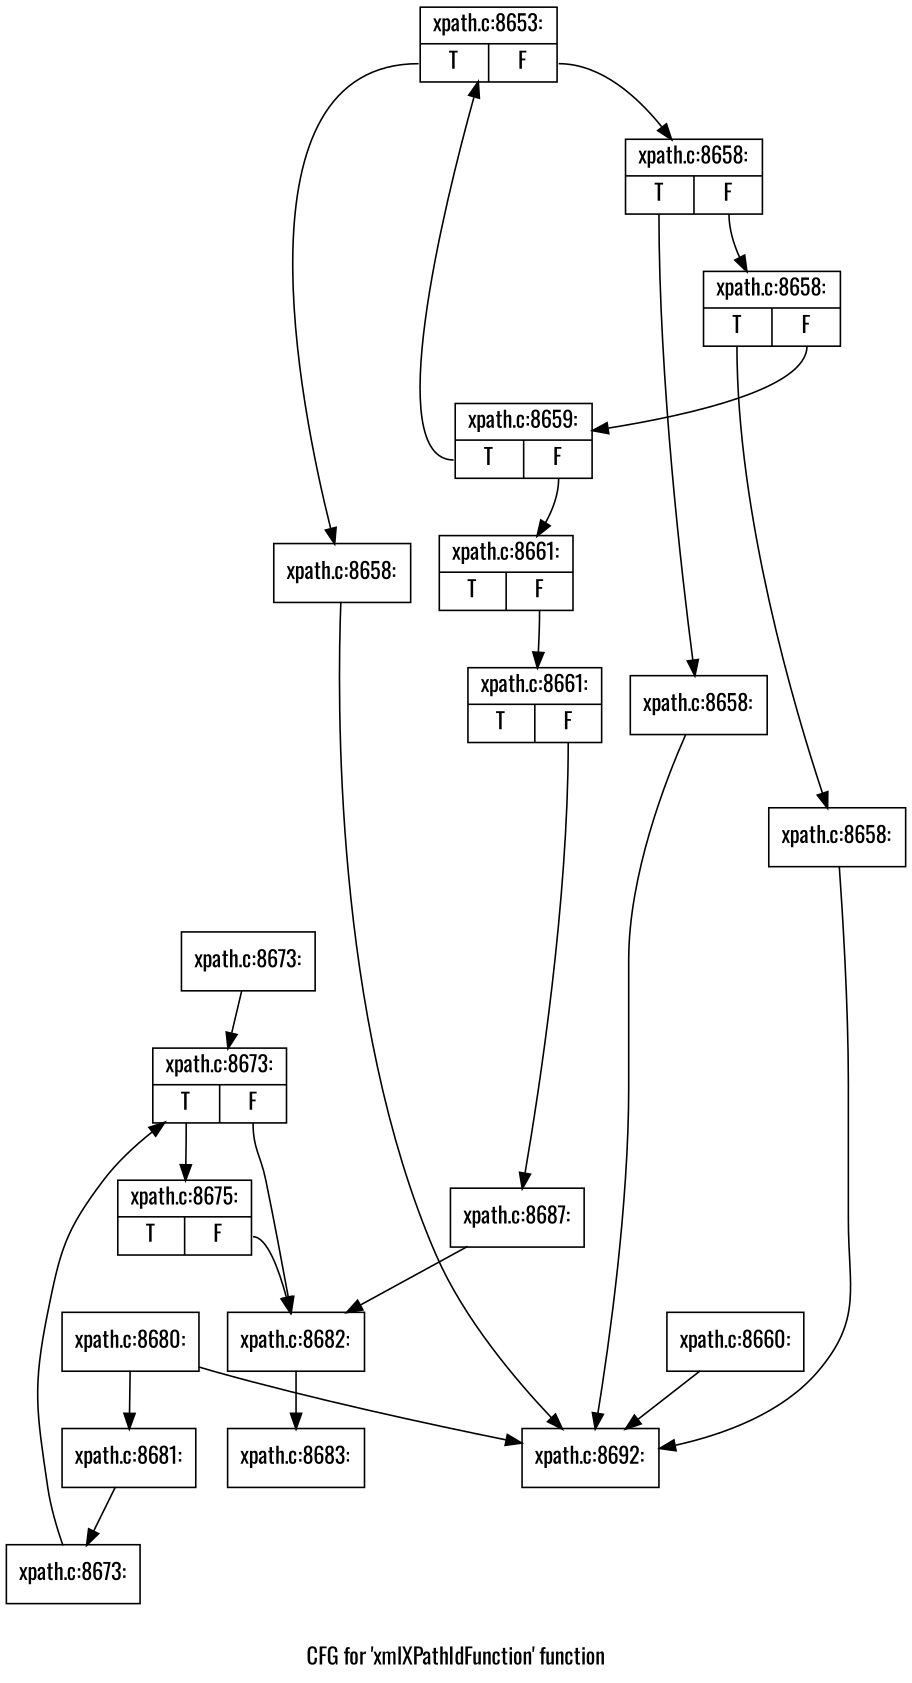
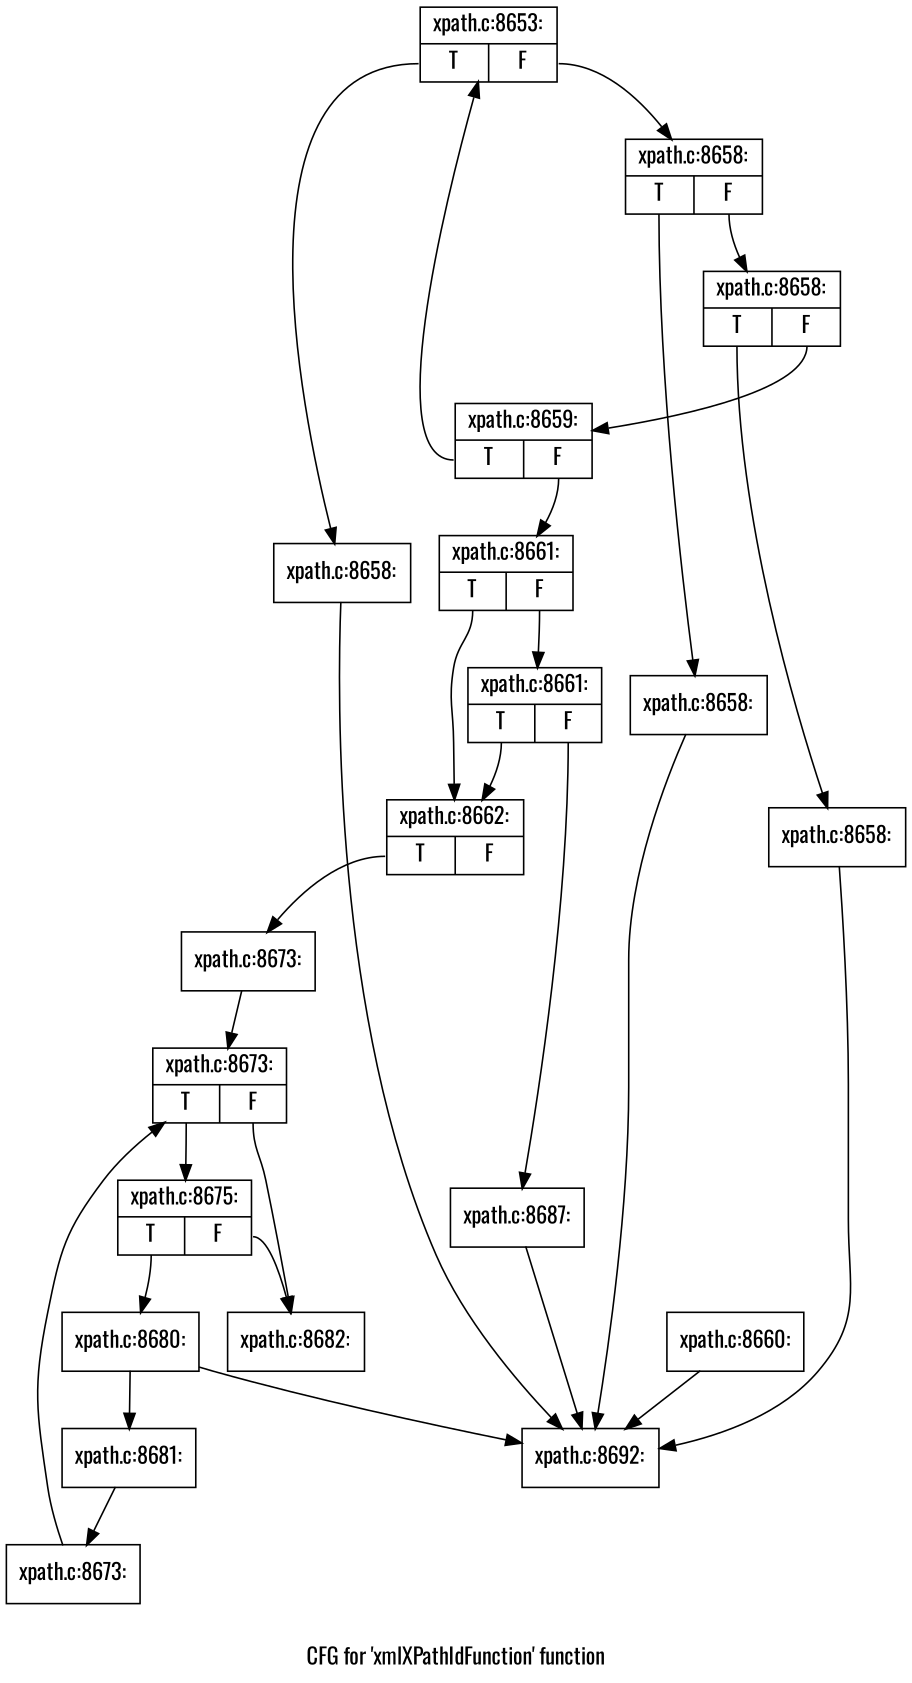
node "xpath.c:8662:": added
edge "xpath.c:8675:" -> "xpath.c:8680:": added
edge "xpath.c:8687:" -> "xpath.c:8682:": now "xpath.c:8687:" -> "xpath.c:8692:"
node "xpath.c:8683:": removed
